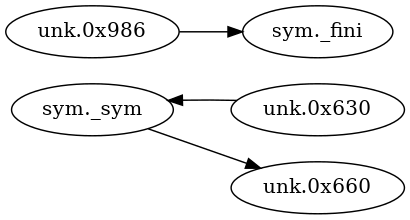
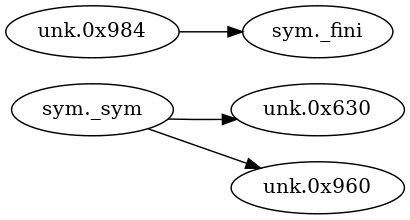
node "unk.0x986": label "unk.0x986" -> "unk.0x984"
edge "unk.0x630" -> "sym._sym": reversed
node "unk.0x660": label "unk.0x660" -> "unk.0x960"
